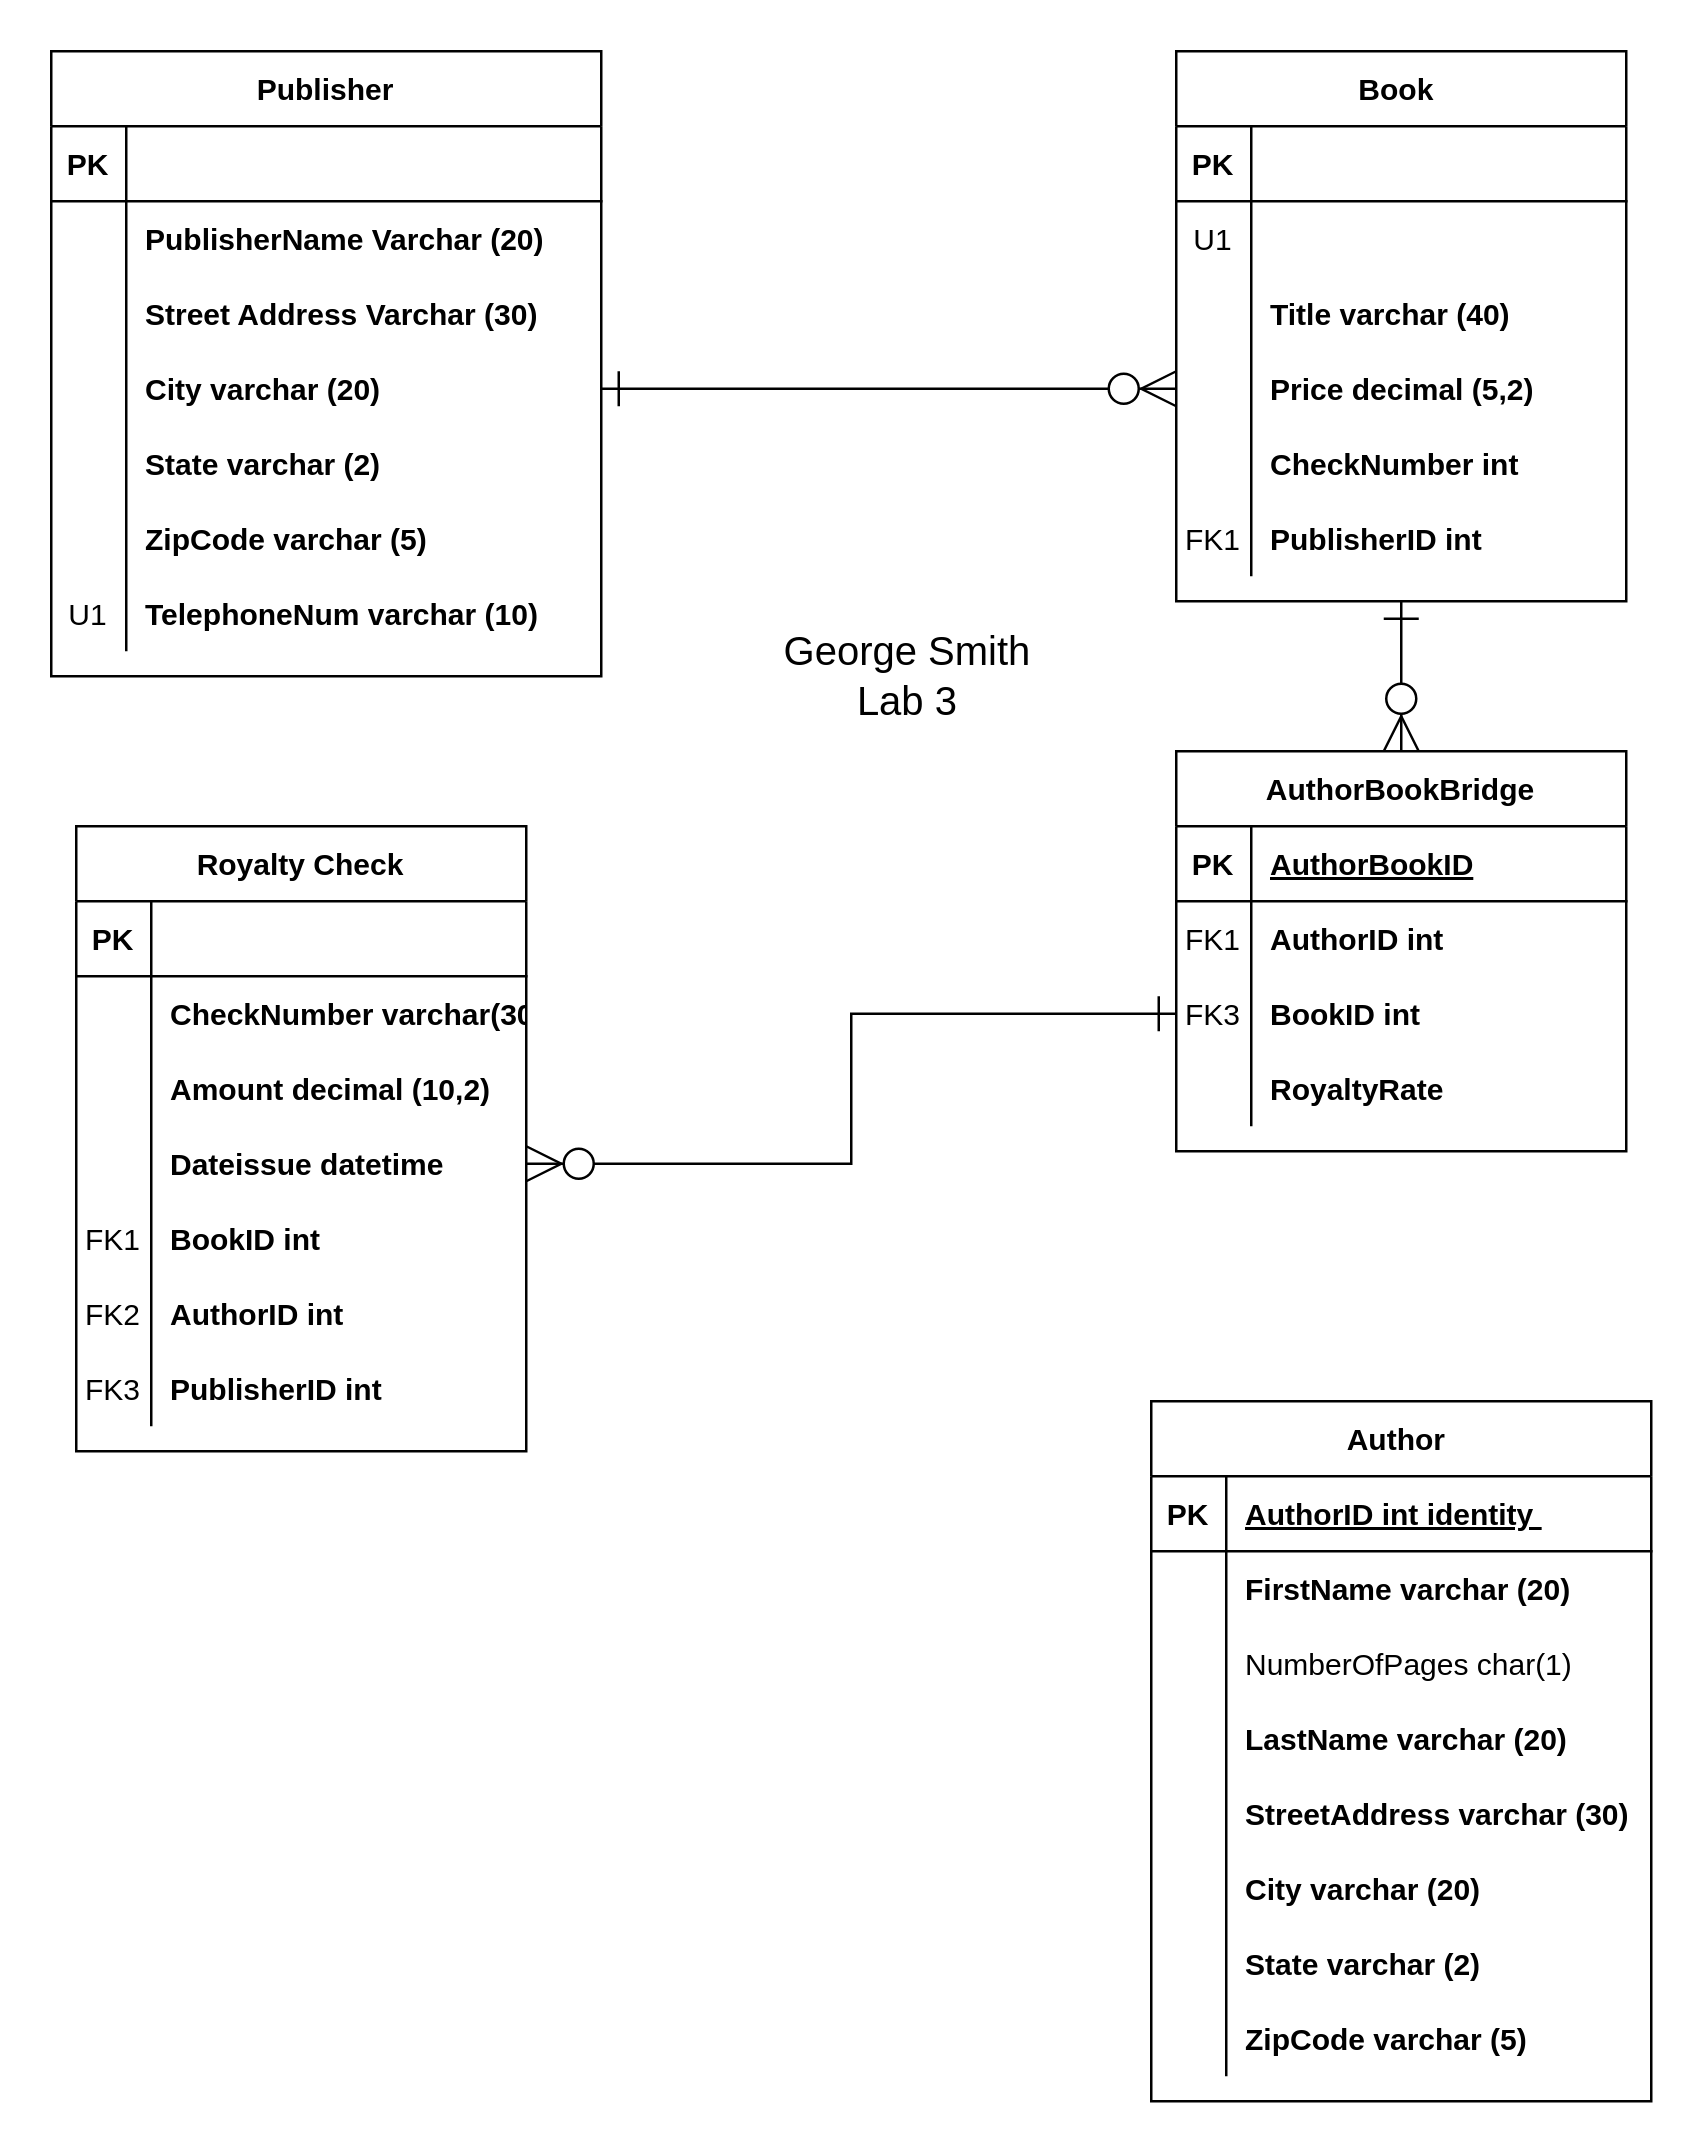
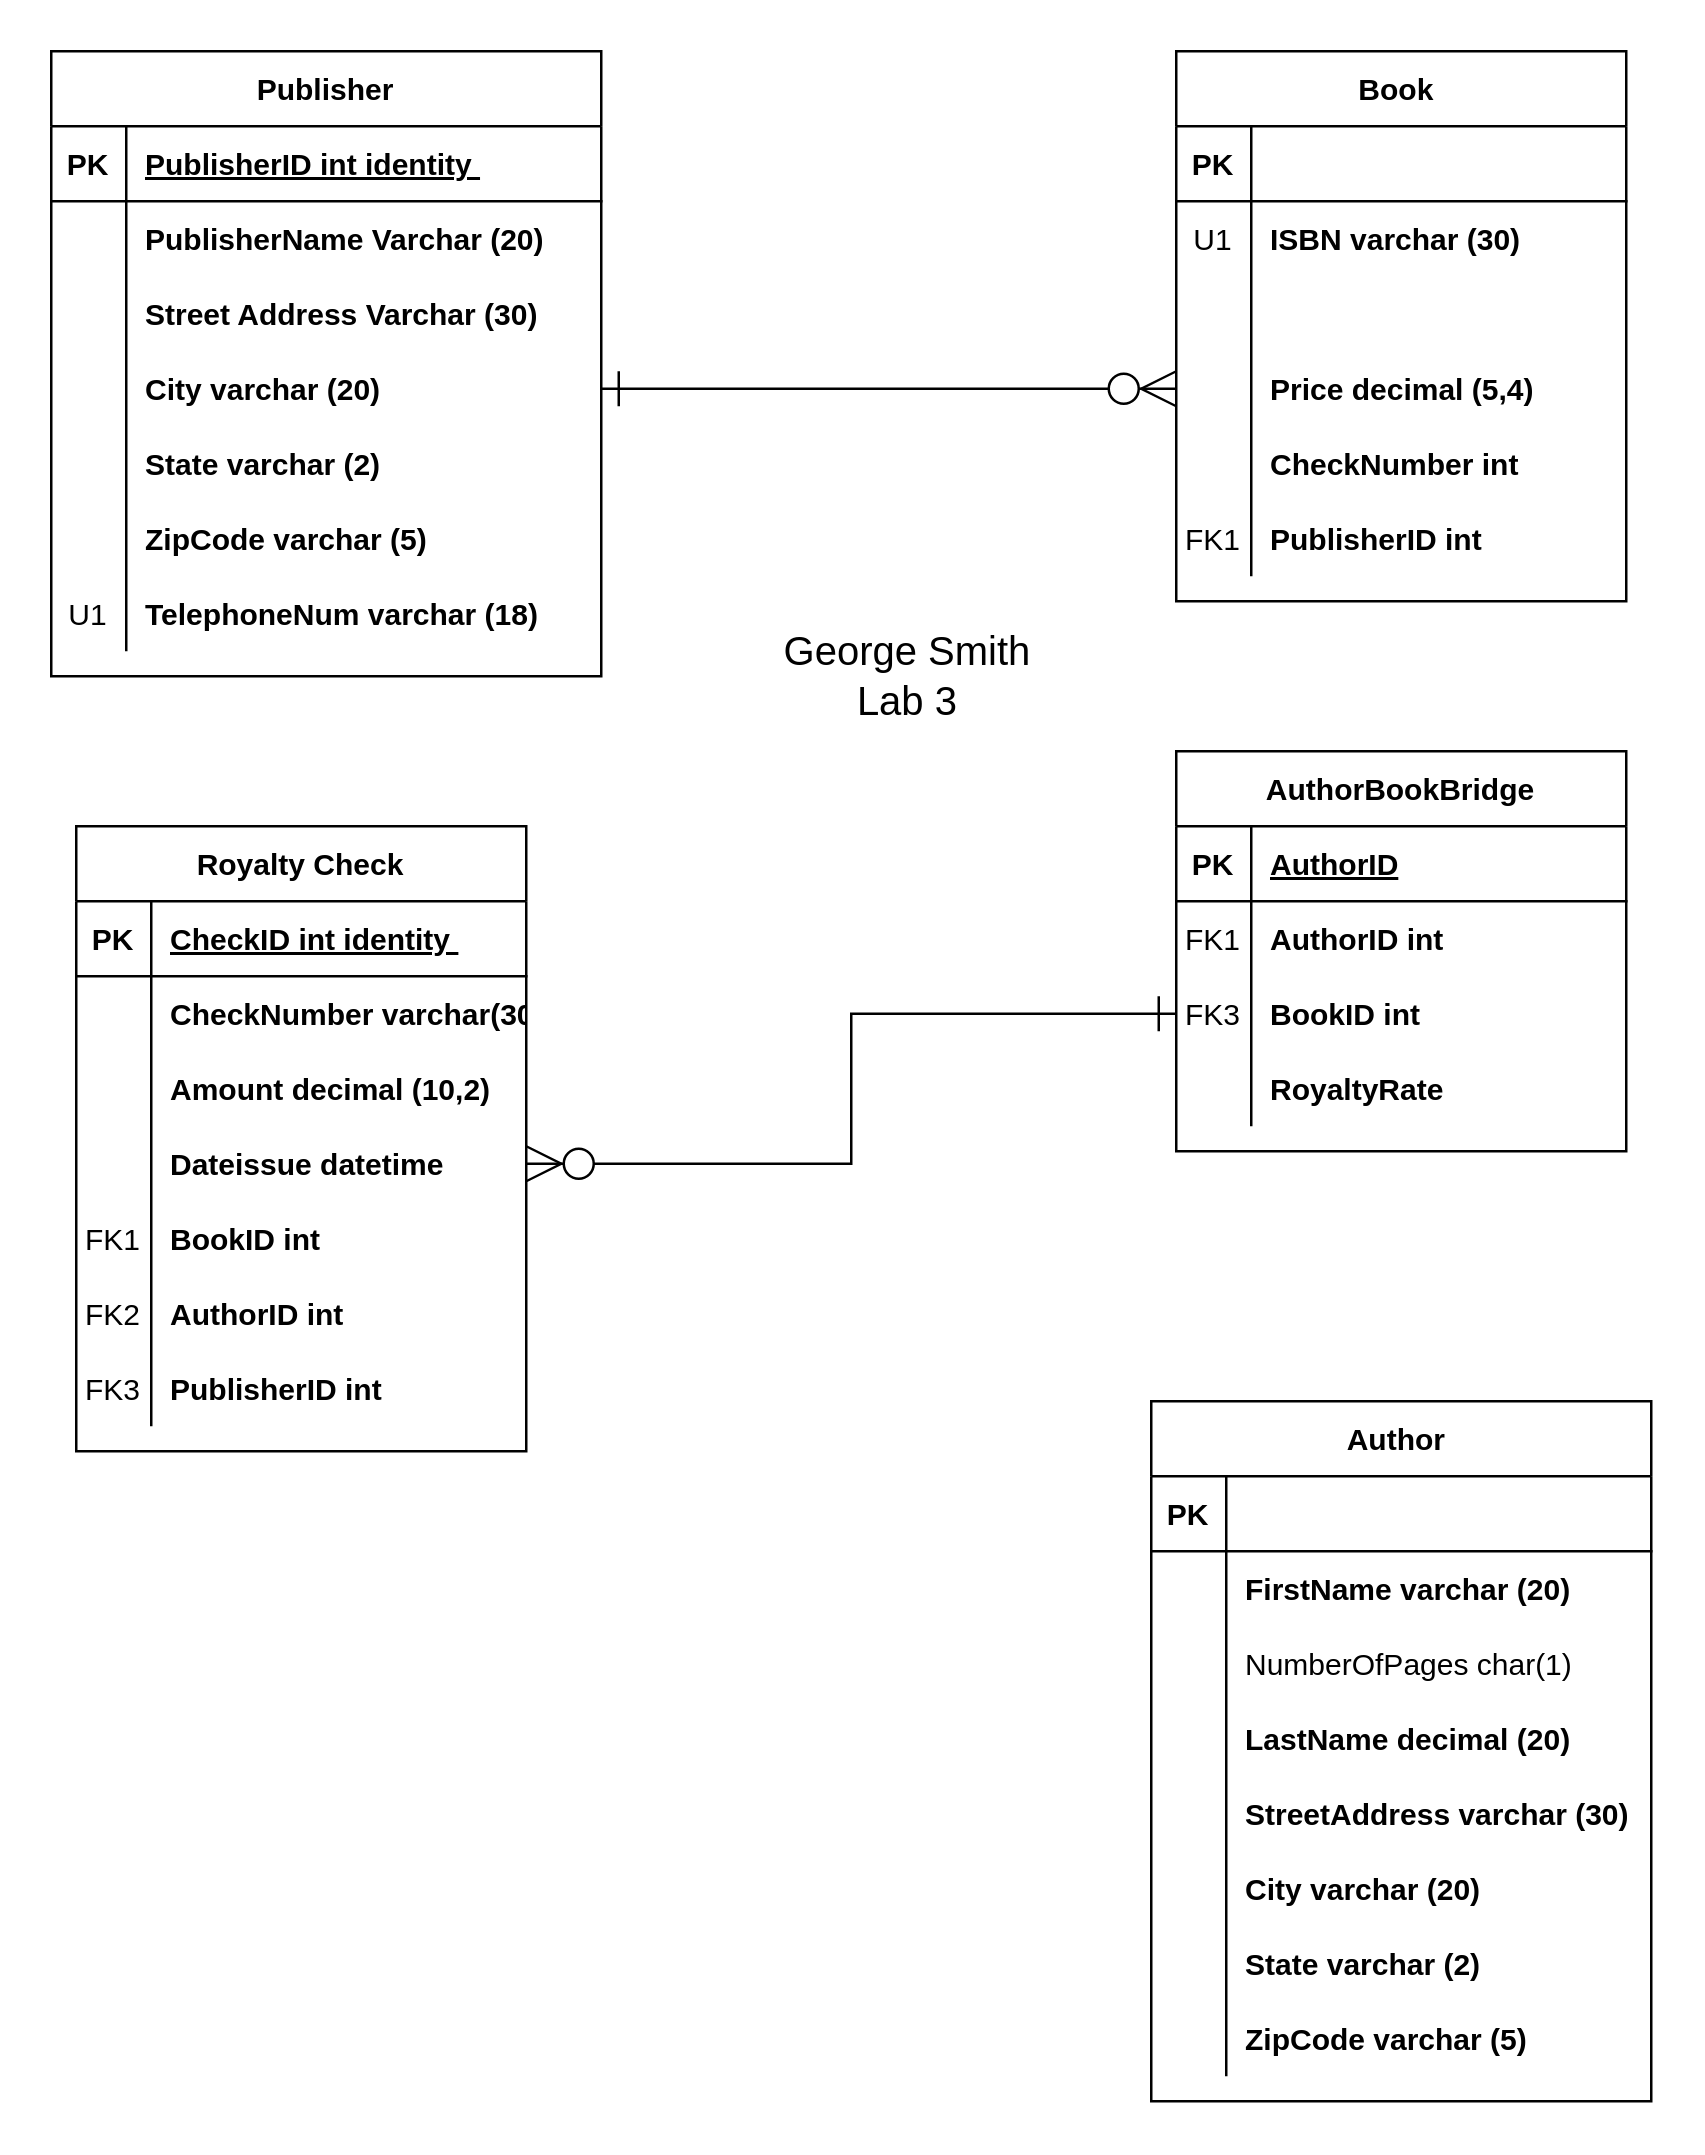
node "PublisherID int identity": added
node "ISBN varchar (30)": added
node "Title varchar (40)": removed
node "Price decimal (5,2)": label "Price decimal (5,2)" -> "Price decimal (5,4)"
node "TelephoneNum varchar (10)": label "TelephoneNum varchar (10)" -> "TelephoneNum varchar (18)"
edge "Book" -- "AuthorBookBridge": removed
node "AuthorBookID": label "AuthorBookID" -> "AuthorID"
node "CheckID int identity": added
node "AuthorID int identity": removed
node "LastName varchar (20)": label "LastName varchar (20)" -> "LastName decimal (20)"
